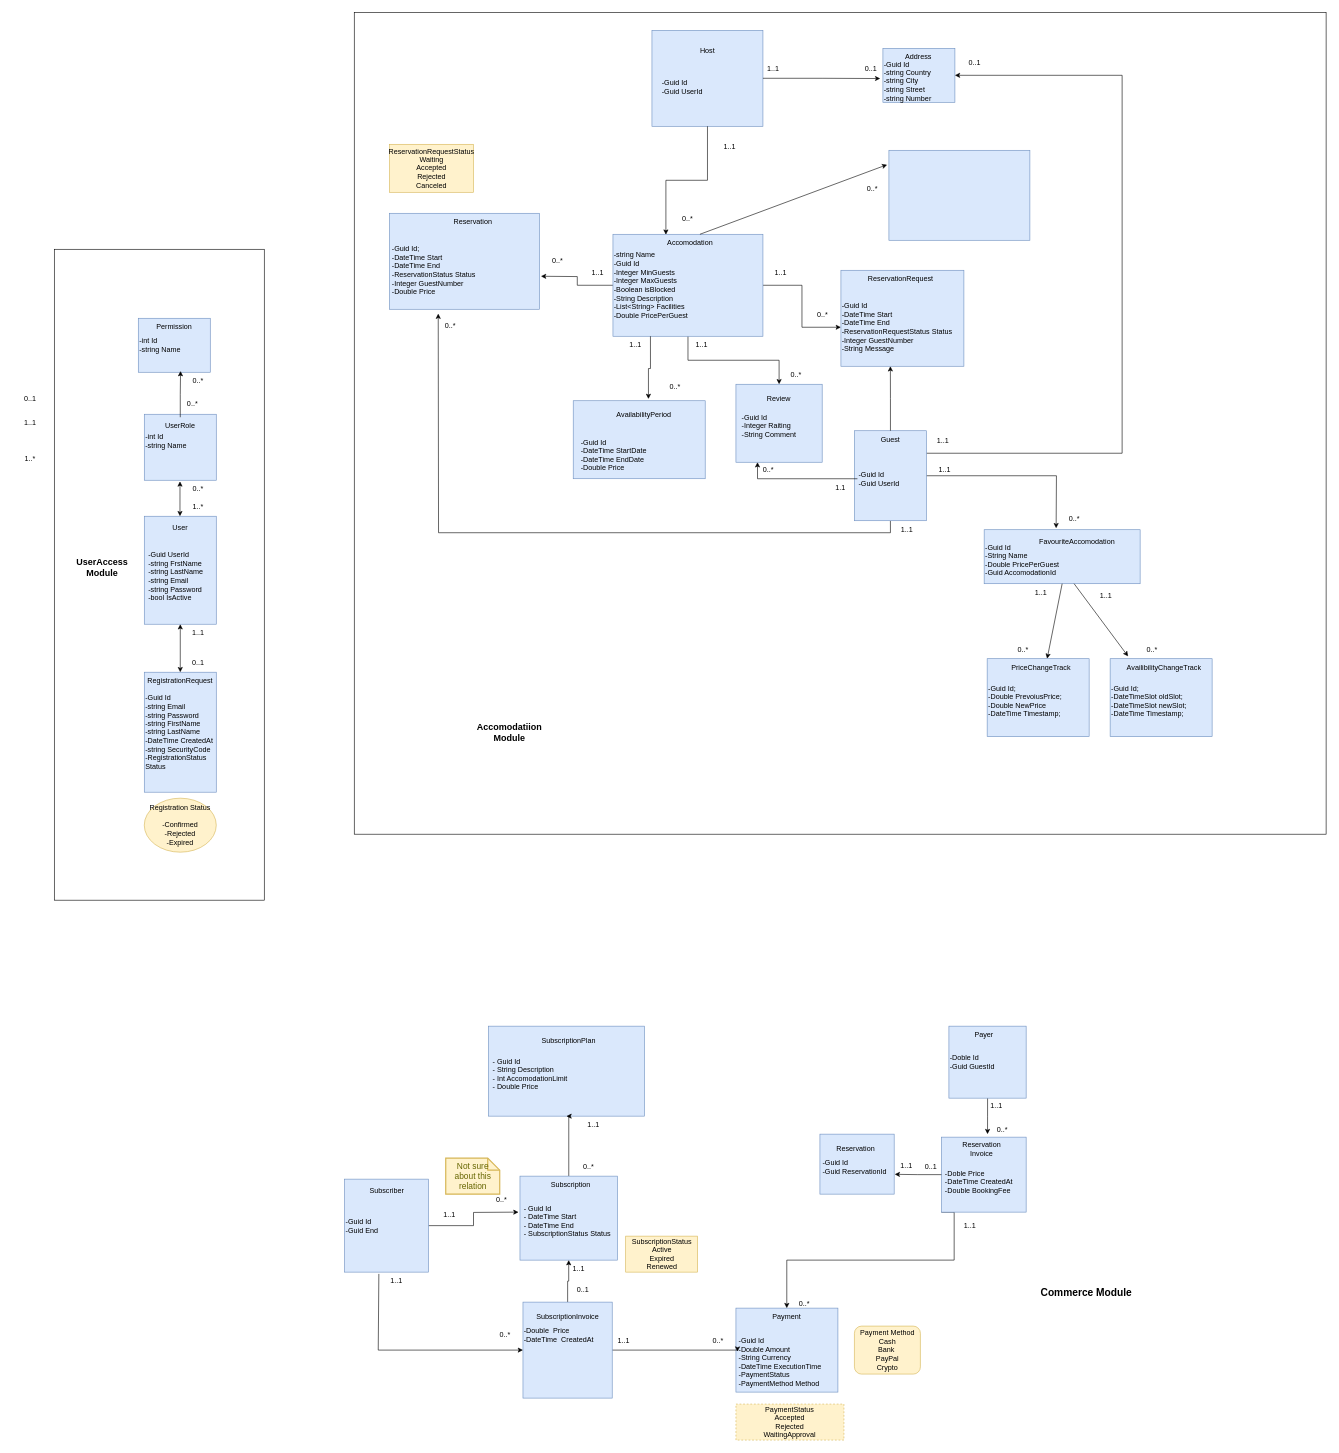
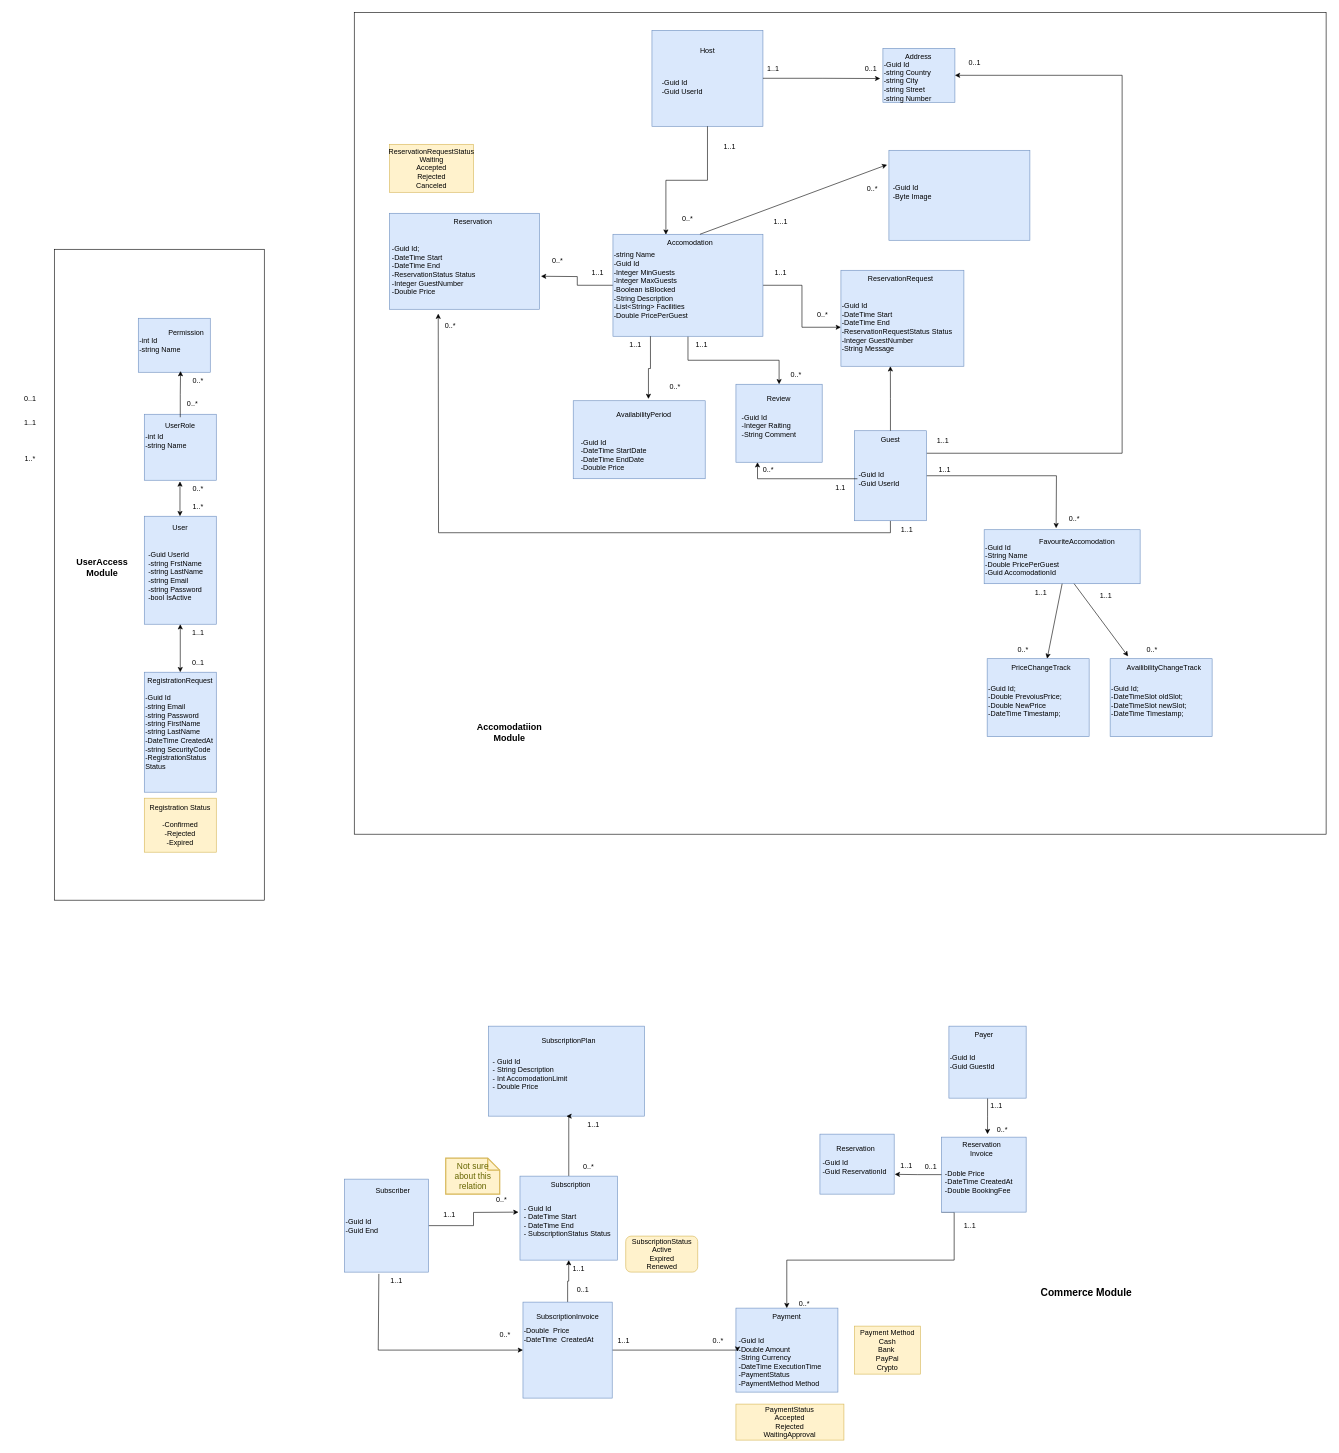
node "-Guid Id -Byte Image": added
node "1...1": added
node "Permission": moved (174, 327) -> (186, 333)
node "Registration Status -Confirmed -Rejected -Expired": shape ellipse -> rectangle
node "-Doble Id -Guid GuestId": label "-Doble Id -Guid GuestId" -> "-Guid Id -Guid GuestId"
node "Subscriber": moved (387, 1191) -> (393, 1191)
node "SubscriptionStatus Active Expired Renewed": shape rectangle -> rounded rectangle
node "Payment Method Cash Bank PayPal Crypto": shape rounded rectangle -> rectangle
node "PaymentStatus Accepted Rejected WaitingApproval": style dashed -> solid
